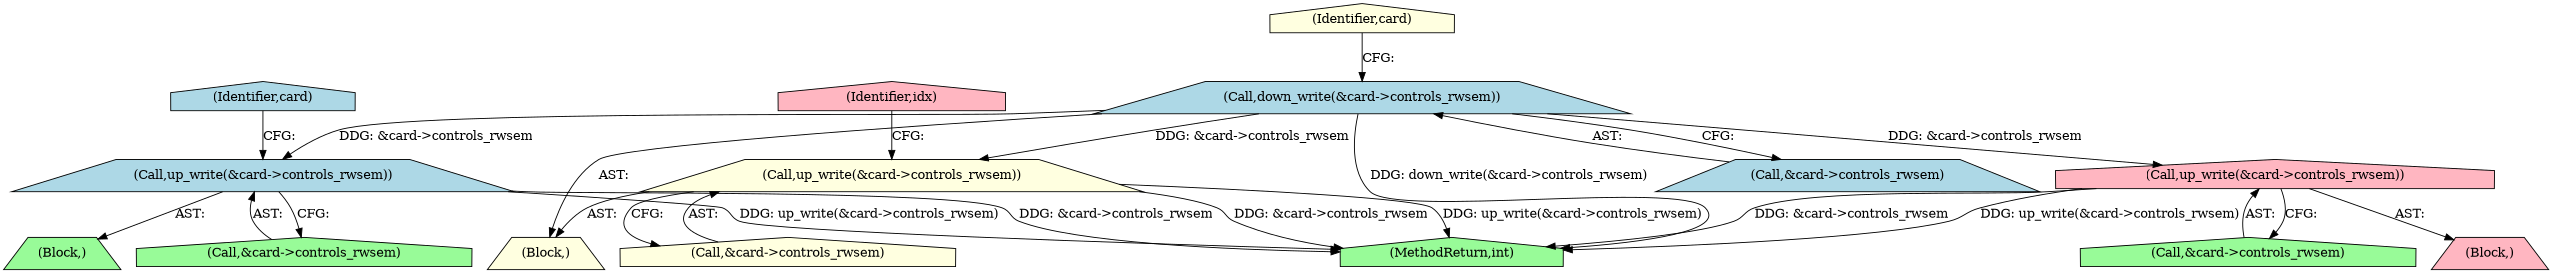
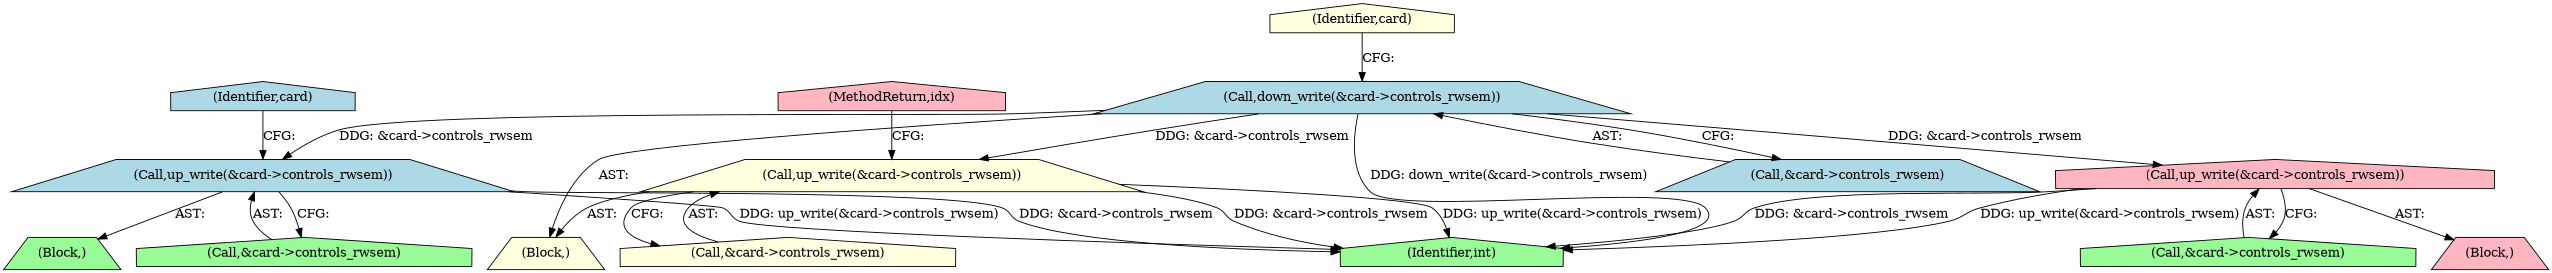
node "(Identifier,idx)": label "(Identifier,idx)" -> "(MethodReturn,idx)"
node "(MethodReturn,int)": label "(MethodReturn,int)" -> "(Identifier,int)"
